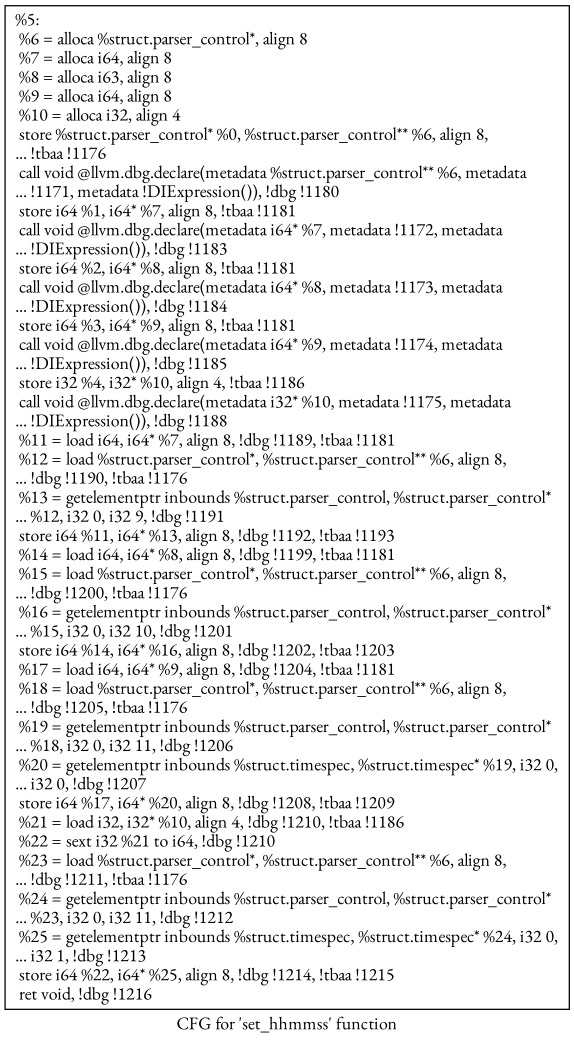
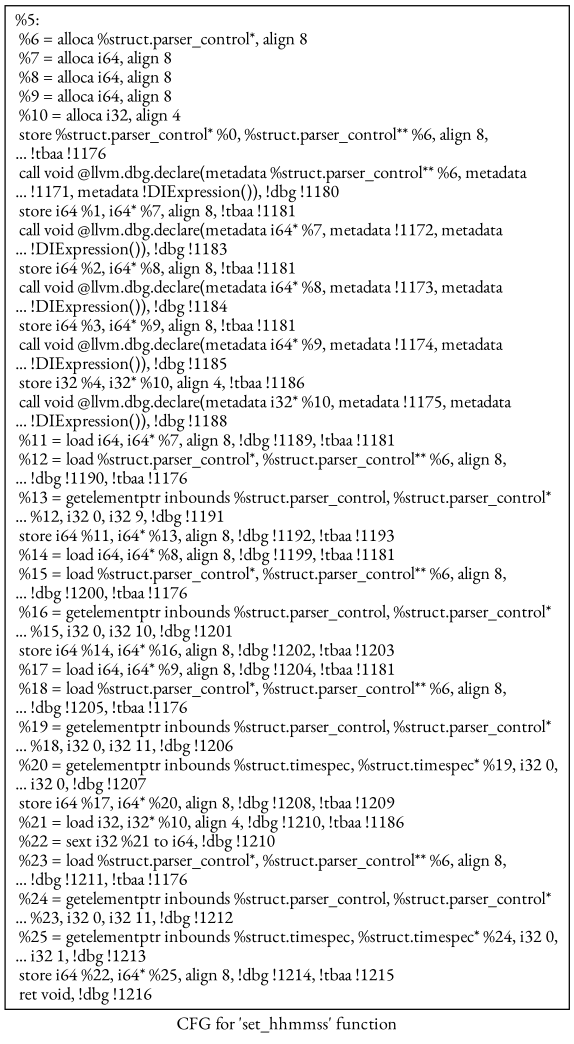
node "%5:": text "%8 = alloca i63, align 8" -> "%8 = alloca i64, align 8"
